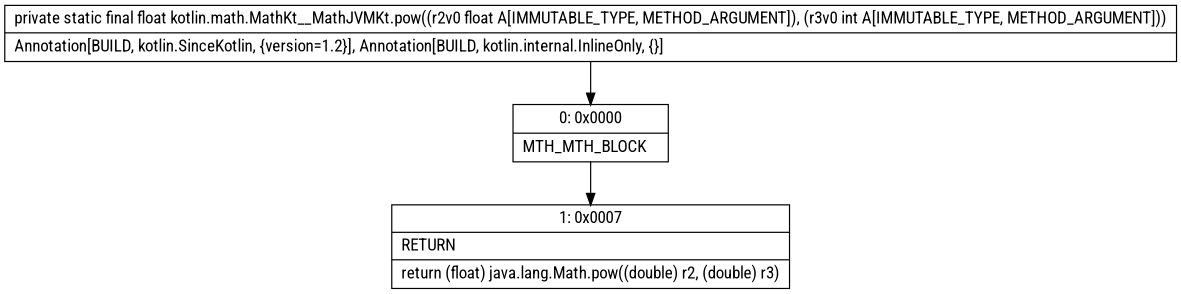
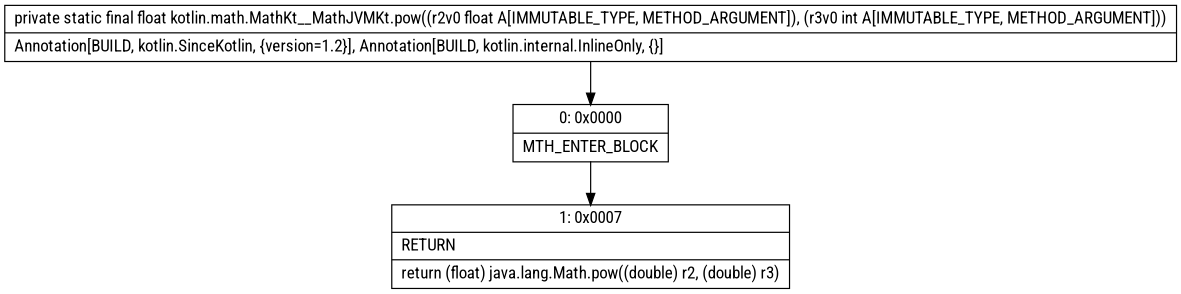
node "0: 0x0000": text "MTH_MTH_BLOCK" -> "MTH_ENTER_BLOCK"
